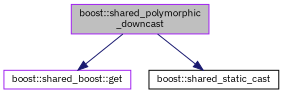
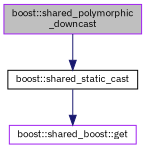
edge "boost::shared_polymorphic _downcast" -> "boost::shared_boost::get": now "boost::shared_static_cast" -> "boost::shared_boost::get"
